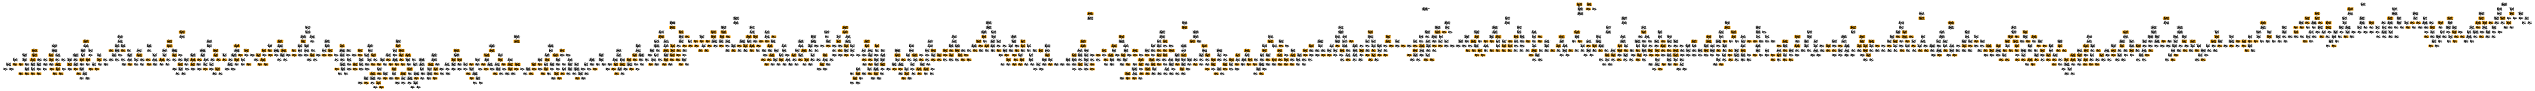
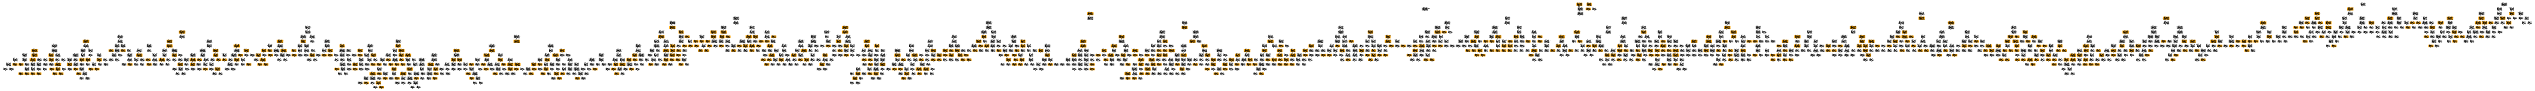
node "X[55] <= 0.5 mse = 8.24 samples = 5 value = 179.6": fillcolor lightgrey -> orange
node "mse = 0.0 samples = 1 value = 227.0": removed
node "X[146] <= 0.5 mse = 0.25 samples = 2 value = 200.5": fillcolor orange -> lightgrey
